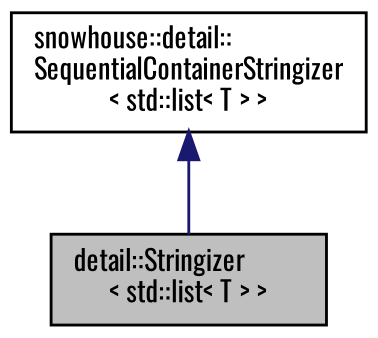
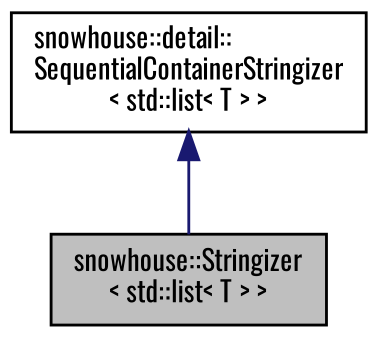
node "detail::Stringizer < std::list< T > >": label "detail::Stringizer < std::list< T > >" -> "snowhouse::Stringizer < std::list< T > >"
